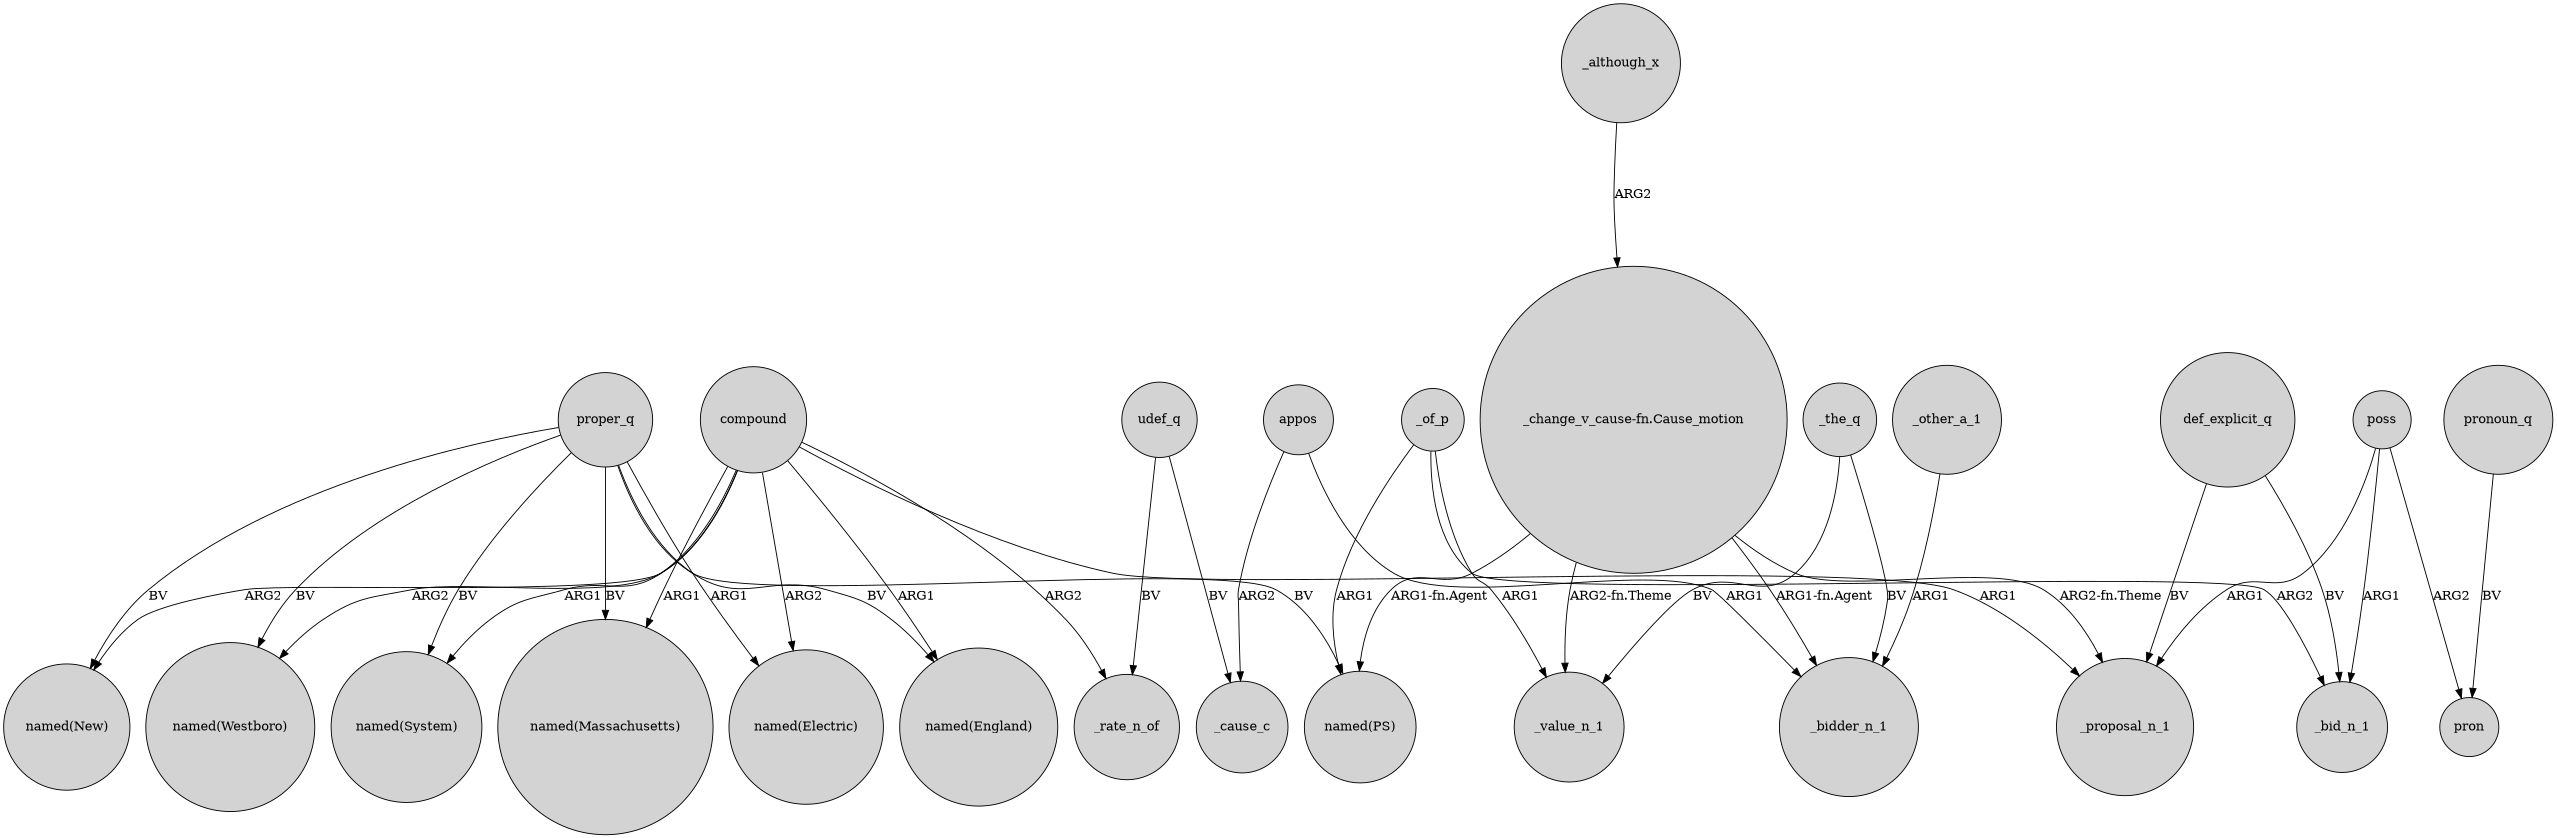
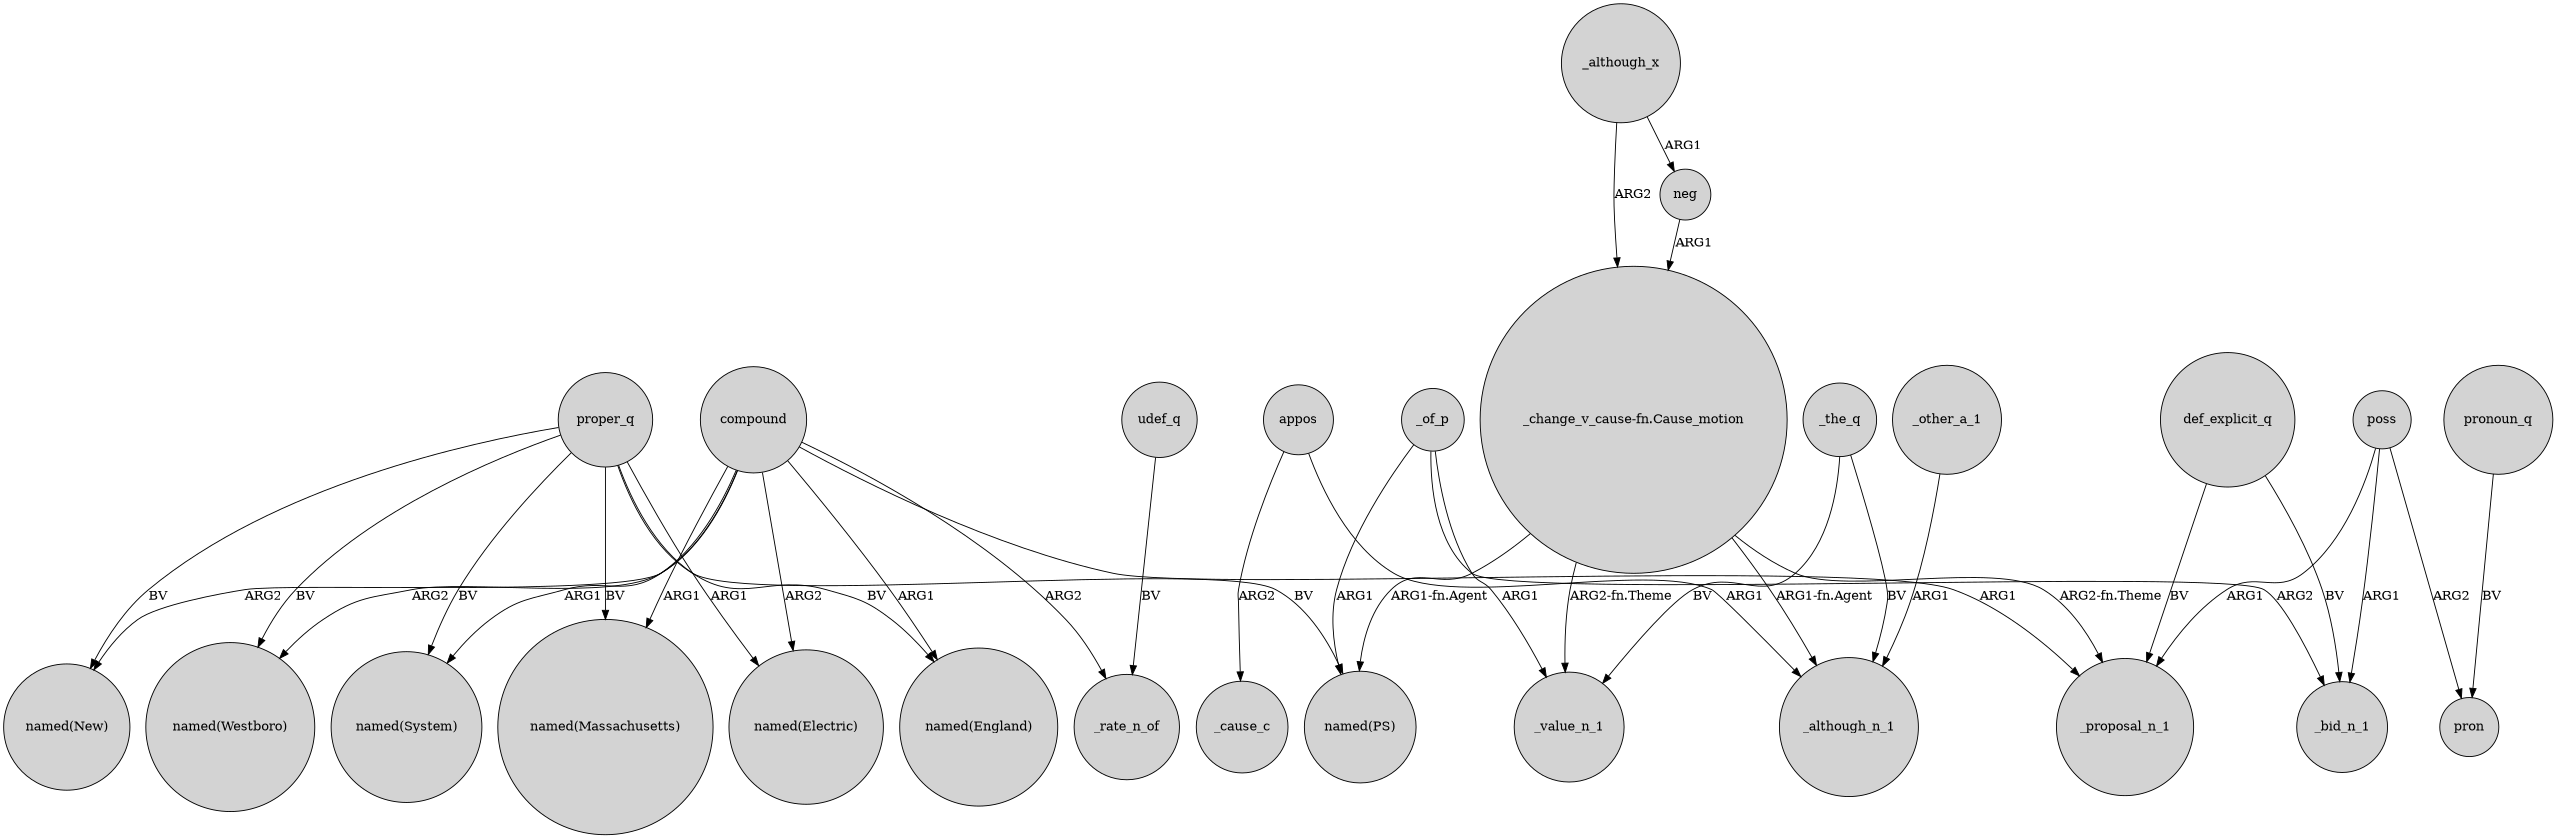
node "neg": added
edge "udef_q" -> "_cause_c": removed, label "BV"
node "_bidder_n_1": label "_bidder_n_1" -> "_although_n_1"
